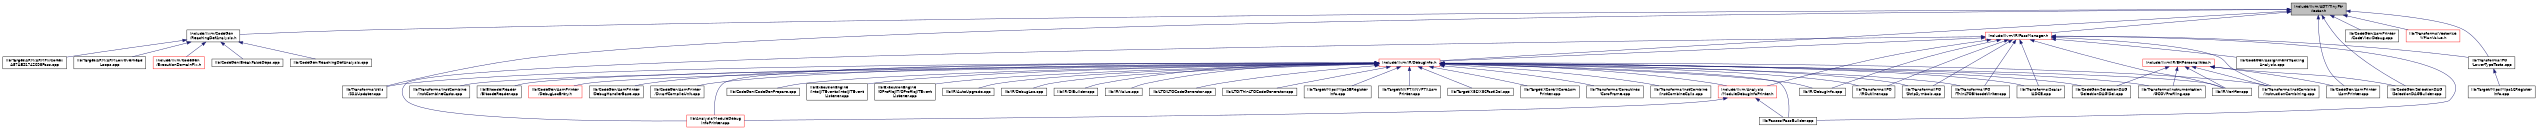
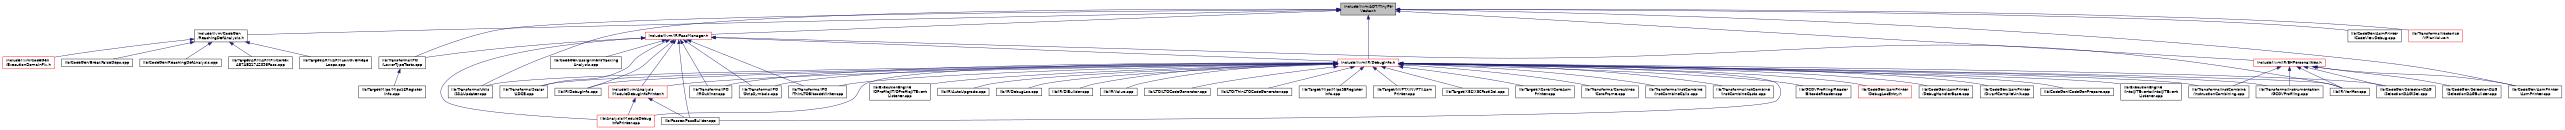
edge "lib/Transforms/InstCombine /InstructionCombining.cpp" -> "include/llvm/IR/PassManager.h": removed
edge "lib/CodeGen/SelectionDAG /SelectionDAGBuilder.cpp" -> "include/llvm/ADT/TinyPtr Vector.h": now "include/llvm/IR/EHPersonalities.h" -> "include/llvm/ADT/TinyPtr Vector.h"
node "lib/Bitcode/Reader /BitcodeReader.cpp": label "lib/Bitcode/Reader /BitcodeReader.cpp" -> "lib/GCOVProfiling/Reader /BitcodeReader.cpp"
